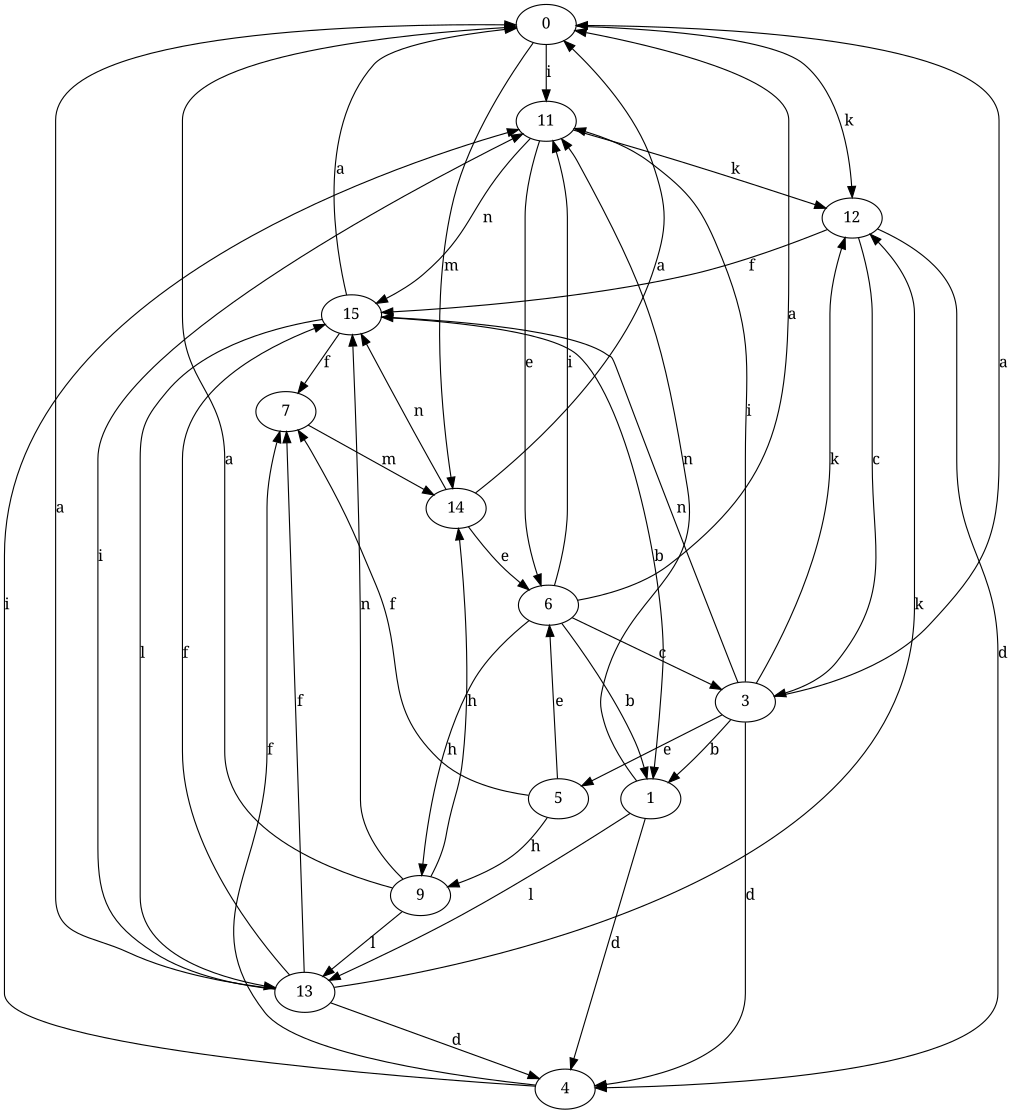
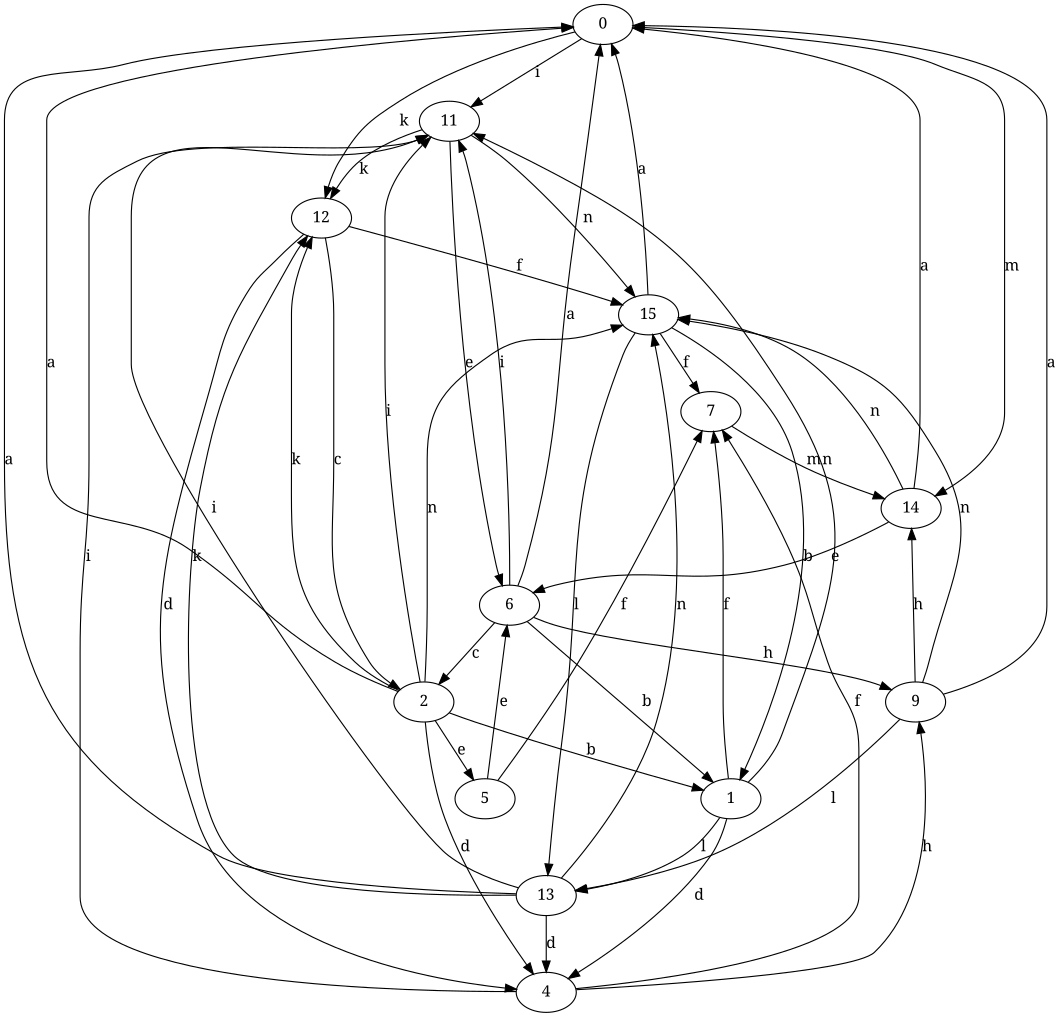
edge "13" -> "15": label "f" -> "n"
node "3": label "3" -> "2"
edge "13" -> "7": now "1" -> "7"
edge "5" -> "9": now "4" -> "9"
